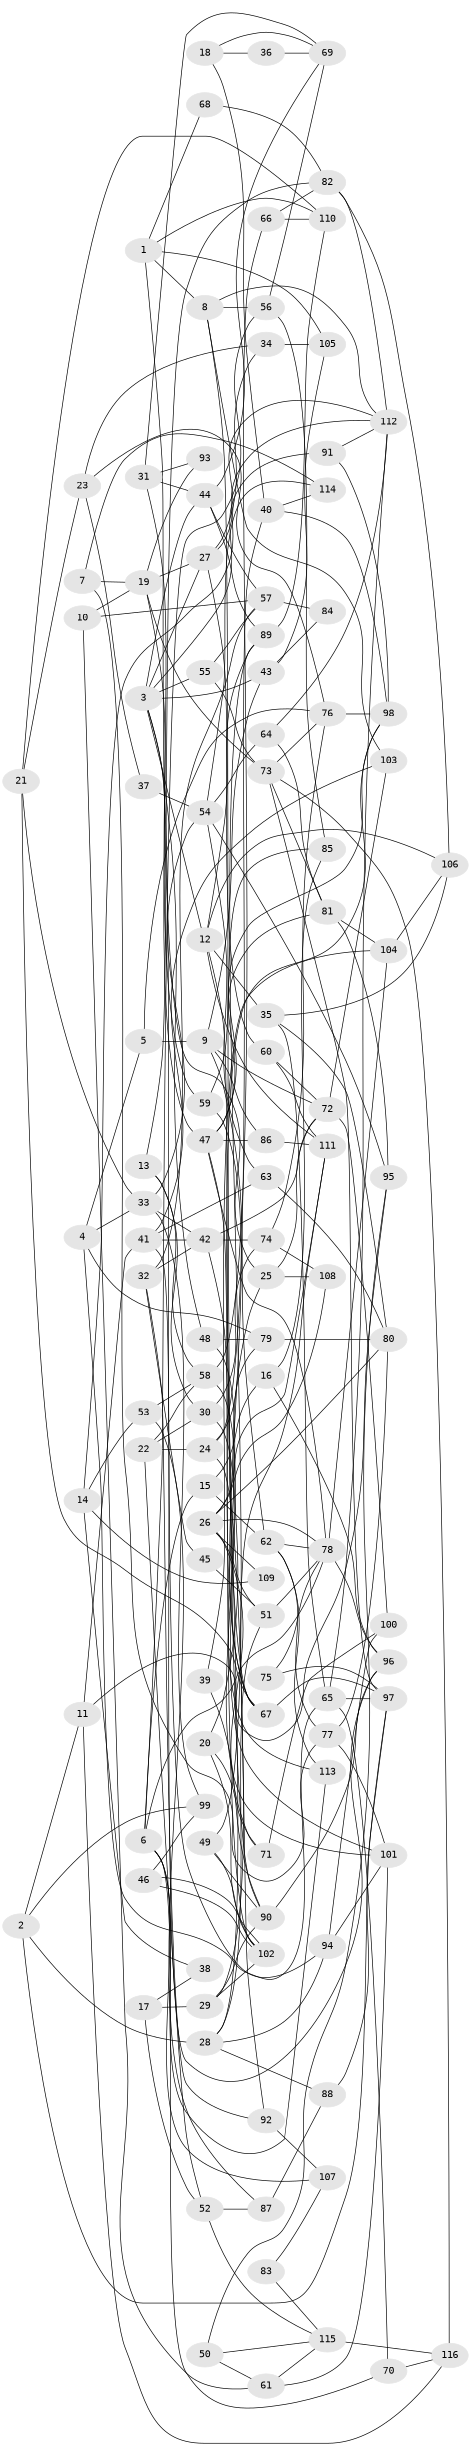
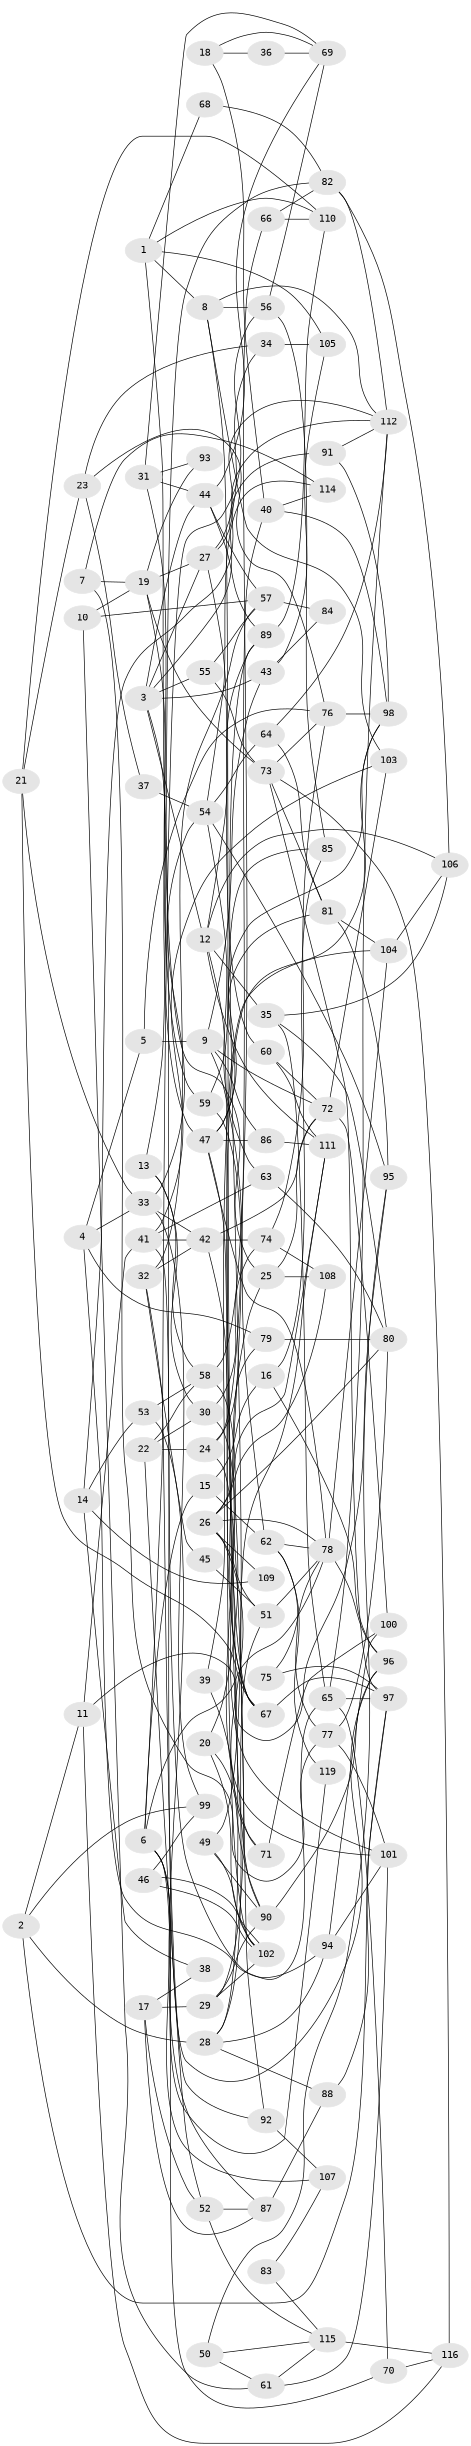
node "48": removed
node "113": label "113" -> "119"
edge "17" -- "87": added
